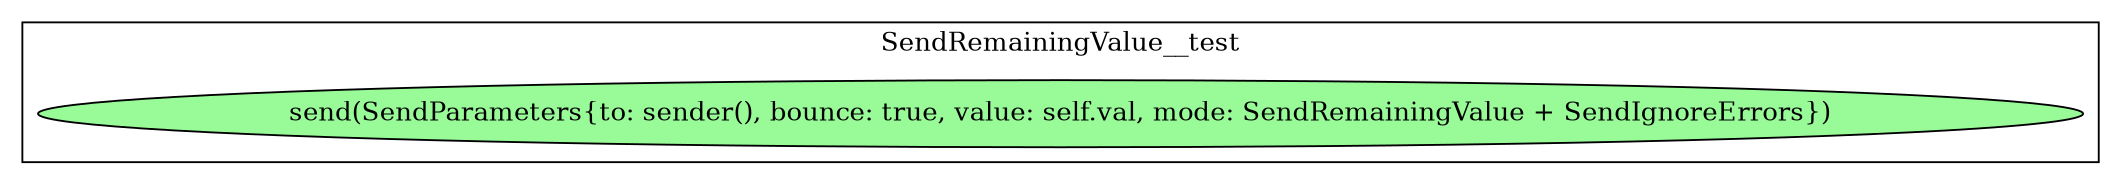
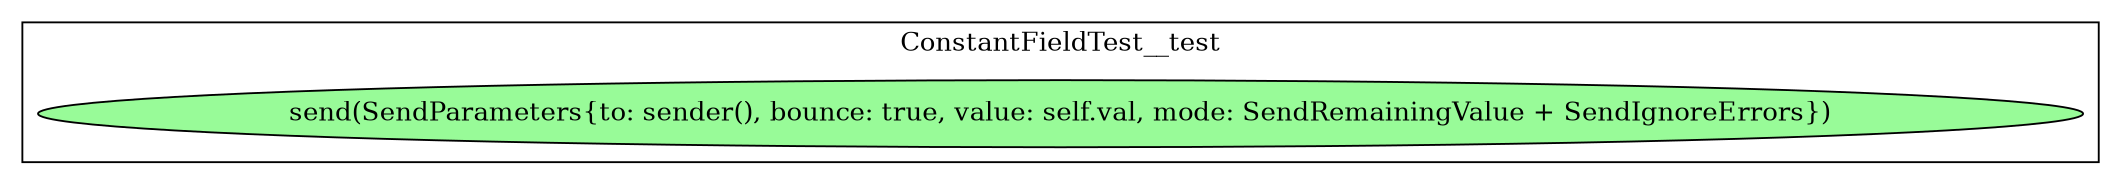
cluster "SendRemainingValue__test": label "SendRemainingValue__test" -> "ConstantFieldTest__test"
